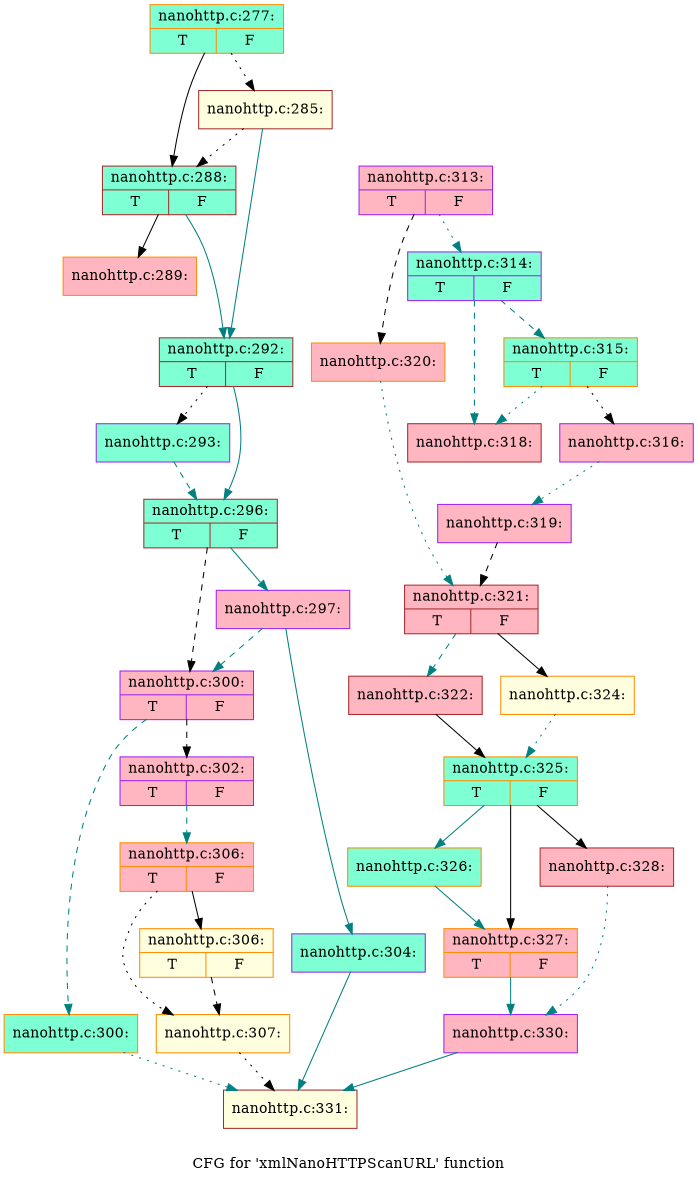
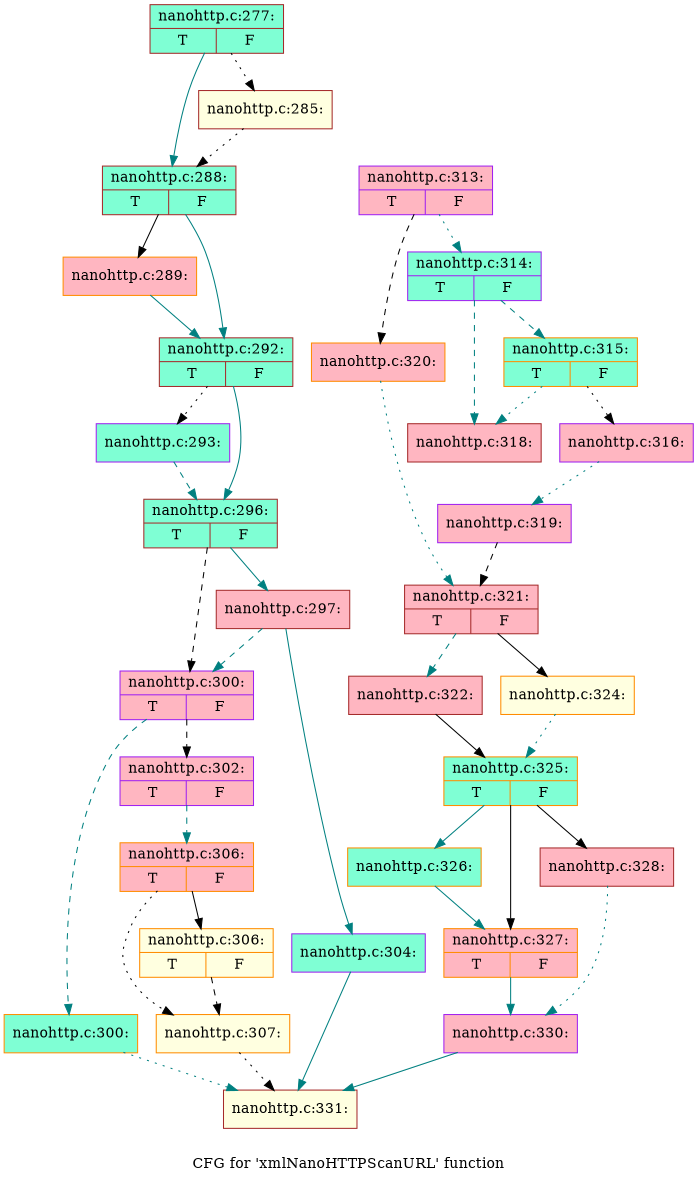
node "nanohttp.c:277:": color darkorange -> brown
edge "nanohttp.c:277:" -> "nanohttp.c:288:": color black -> teal
edge "nanohttp.c:285:" -> "nanohttp.c:292:": now "nanohttp.c:289:" -> "nanohttp.c:292:"
node "nanohttp.c:297:": color purple -> brown
